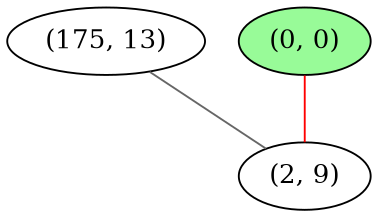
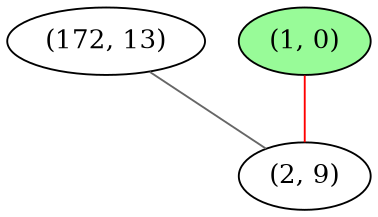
node "(175, 13)": label "(175, 13)" -> "(172, 13)"
node "(0, 0)": label "(0, 0)" -> "(1, 0)"
